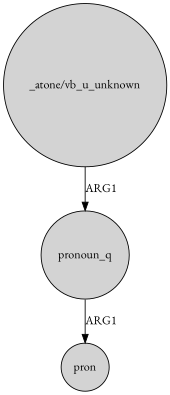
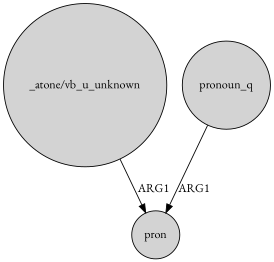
edge "_atone/vb_u_unknown" -> "pronoun_q": now "_atone/vb_u_unknown" -> "pron"
